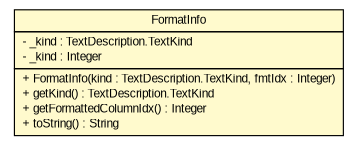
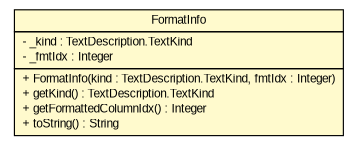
node "FormatInfo": text "- _kind : Integer" -> "- _fmtIdx : Integer"
